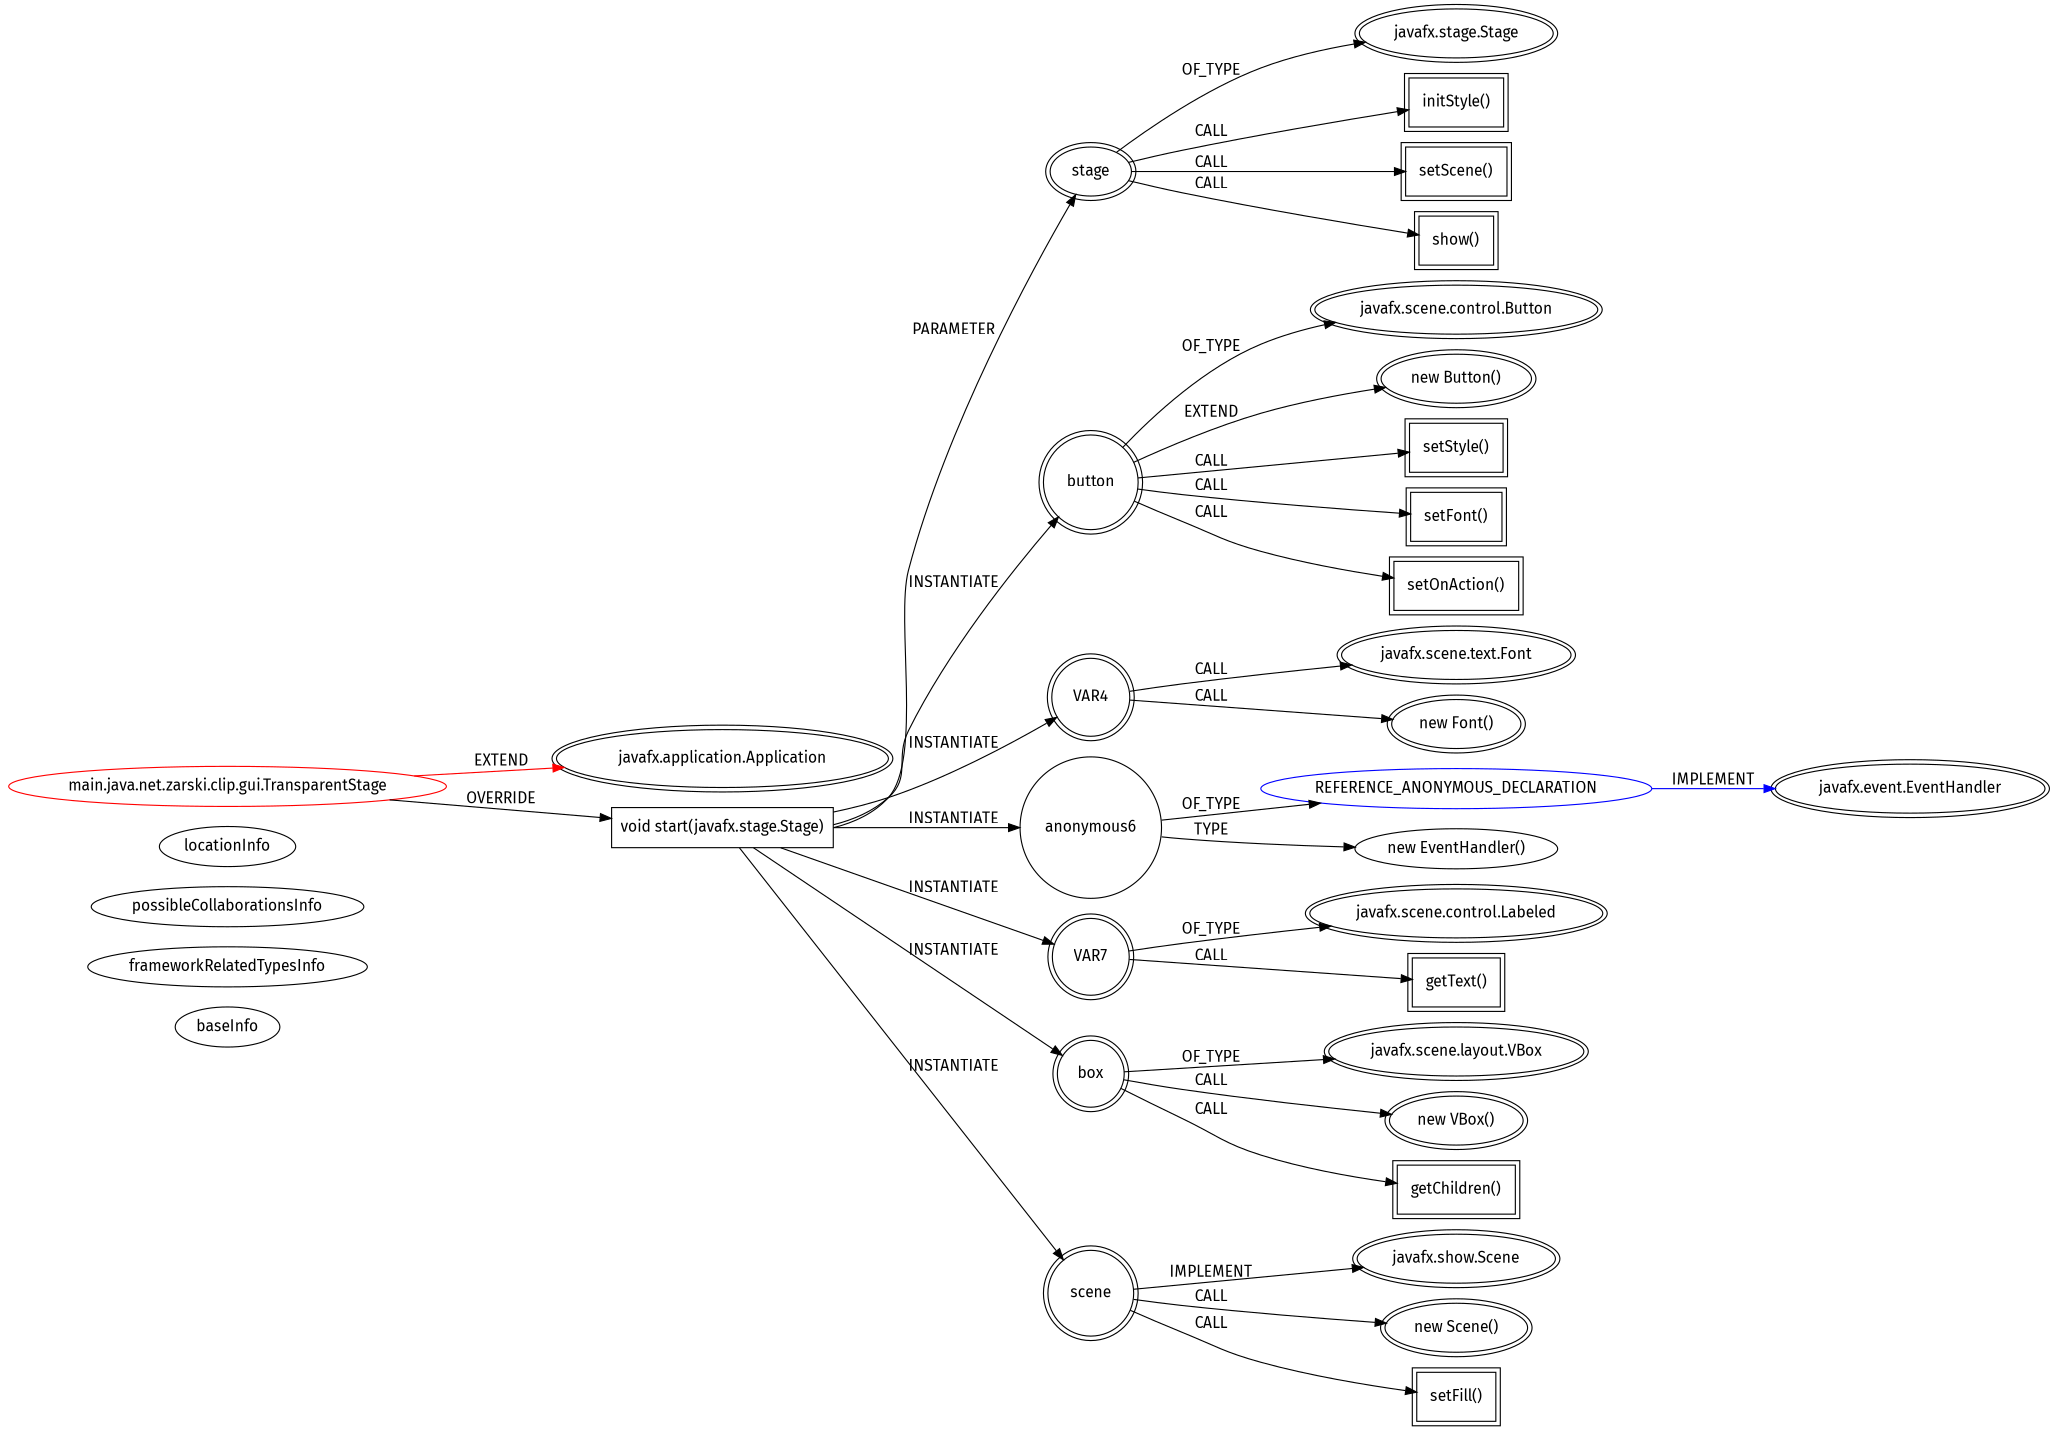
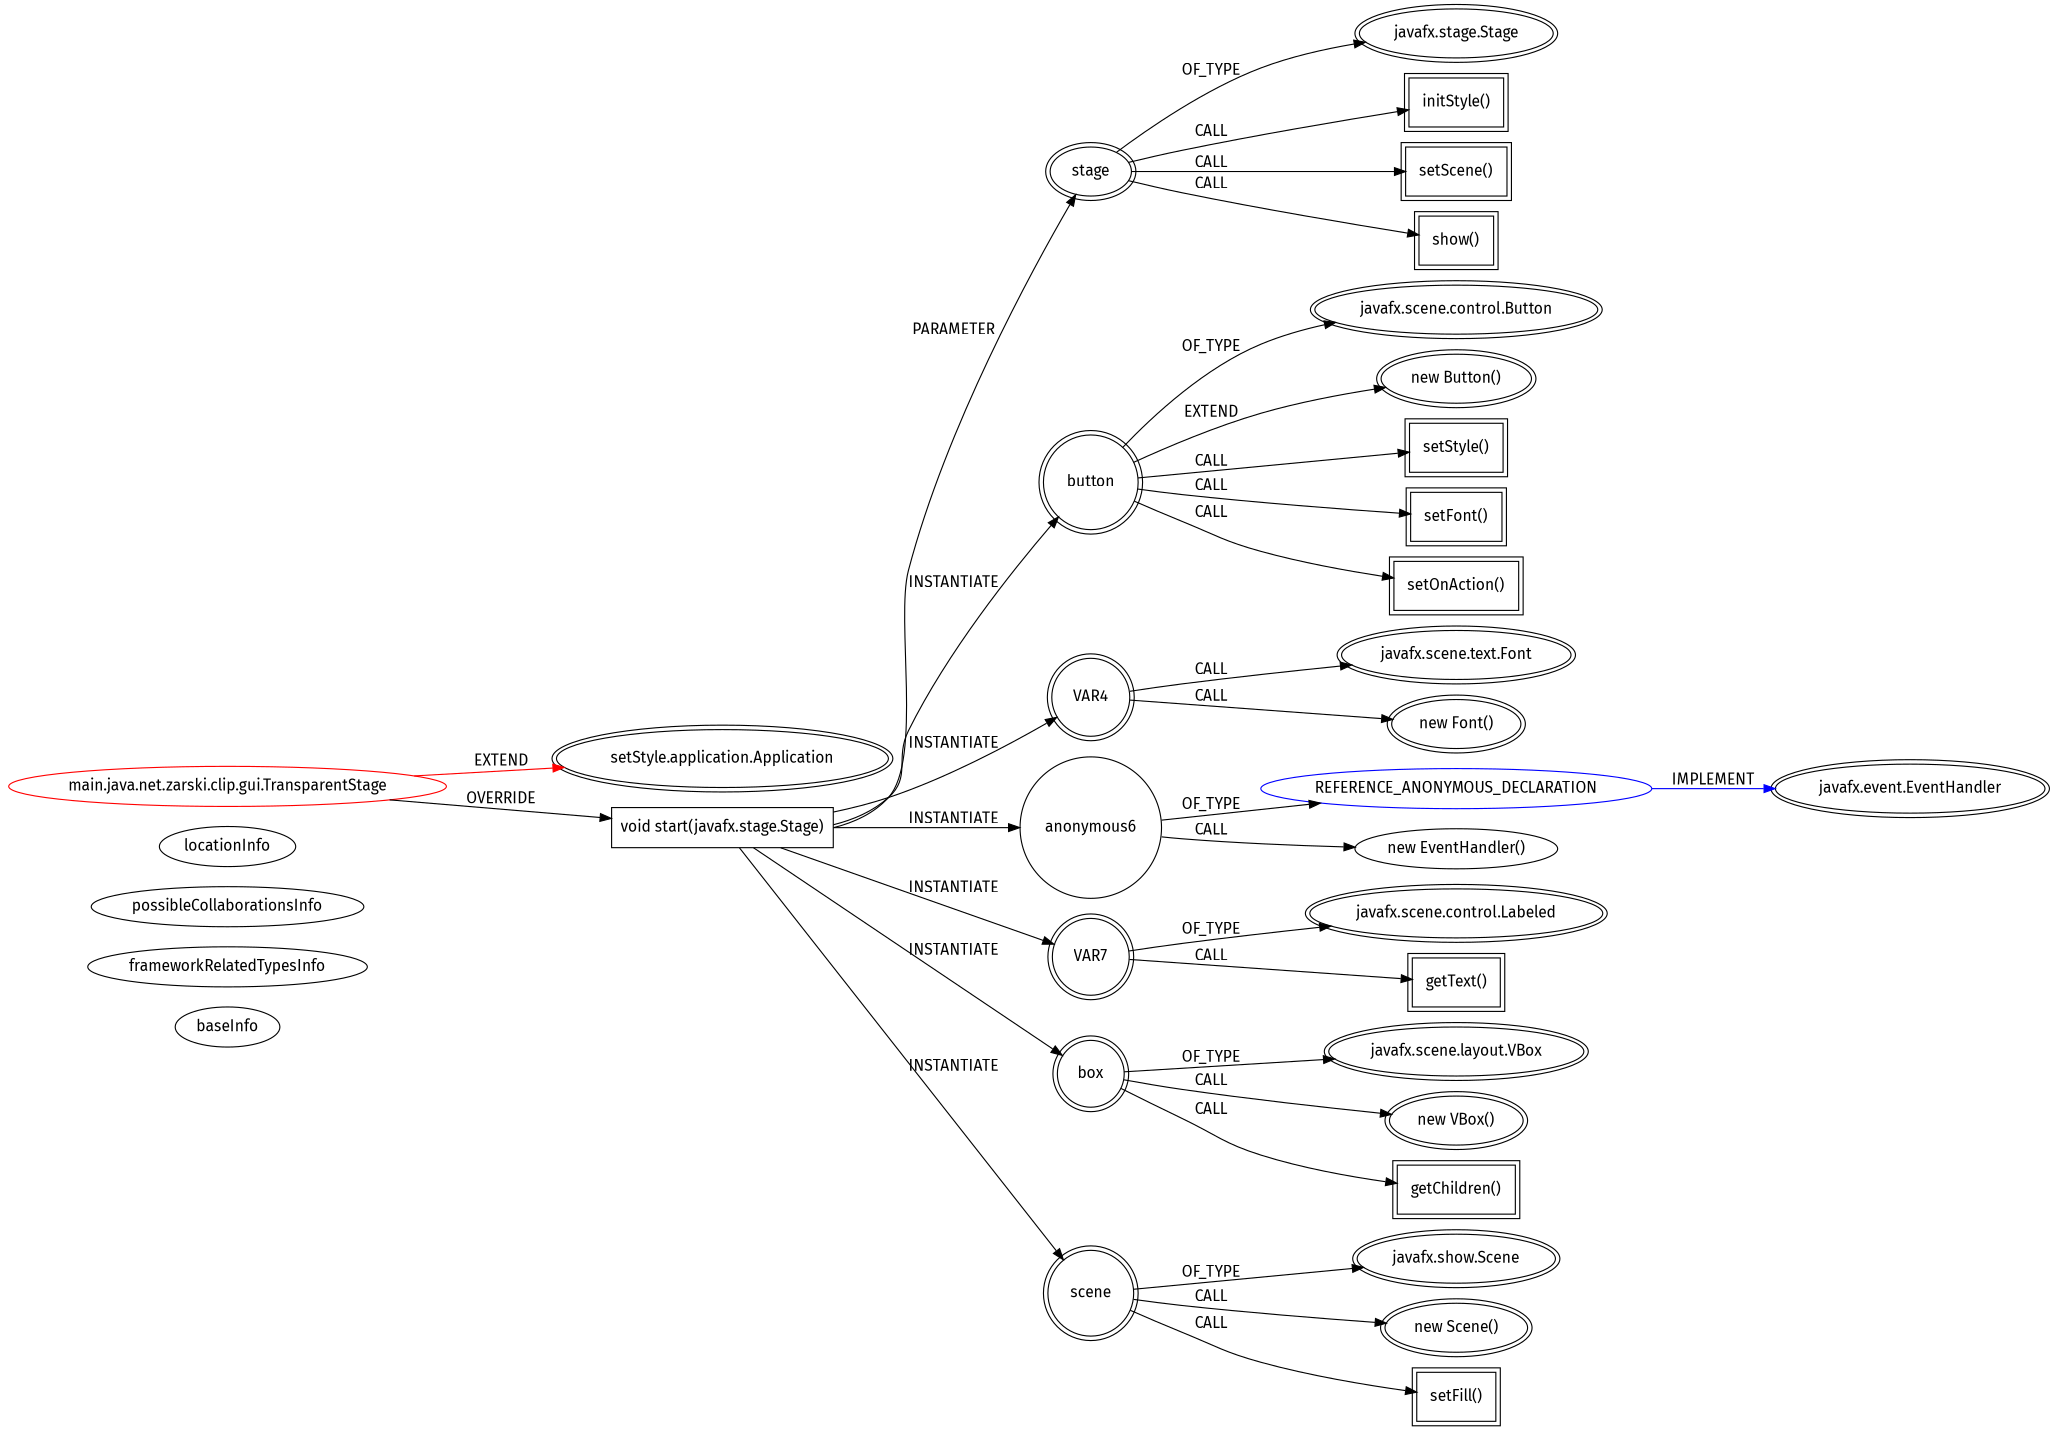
node "javafx.application.Application": label "javafx.application.Application" -> "setStyle.application.Application"
edge "anonymous6" -> "new EventHandler()": label "TYPE" -> "CALL"
edge "scene" -> "javafx.show.Scene": label "IMPLEMENT" -> "OF_TYPE"
